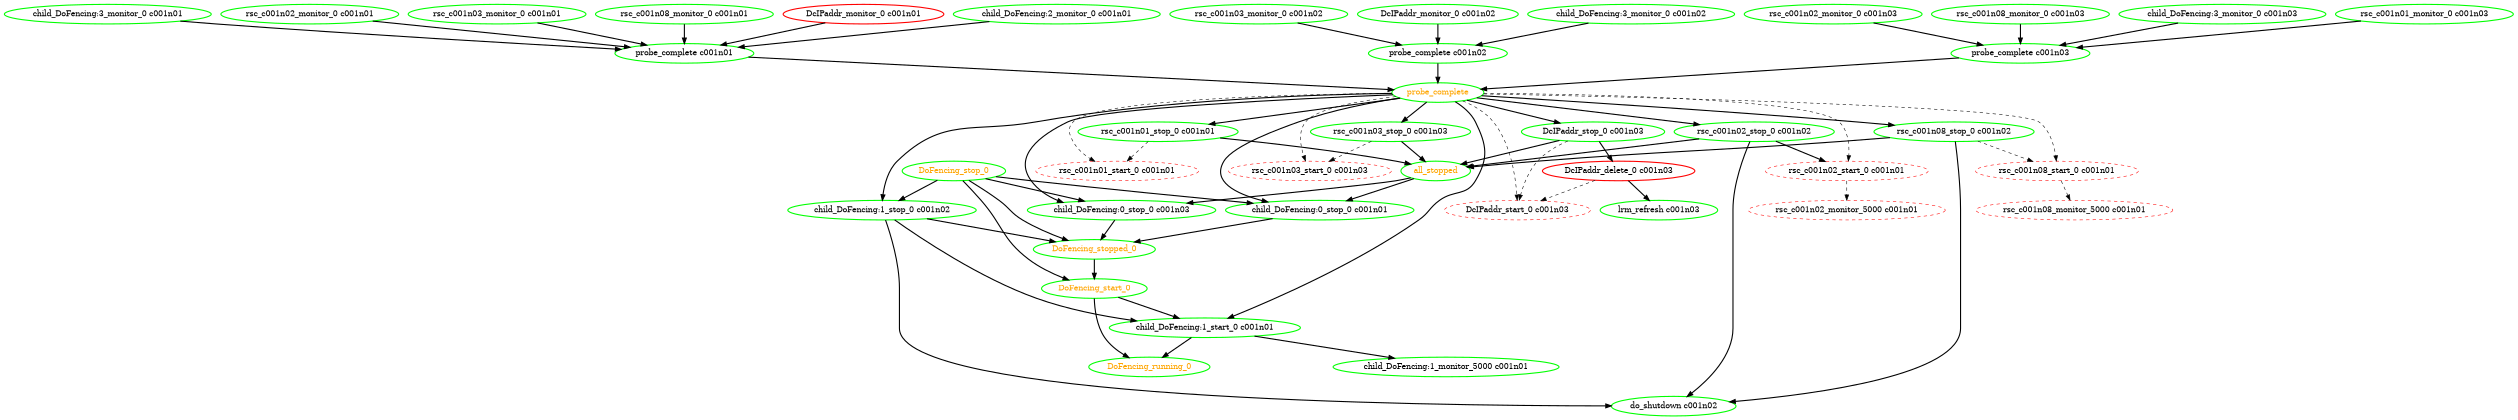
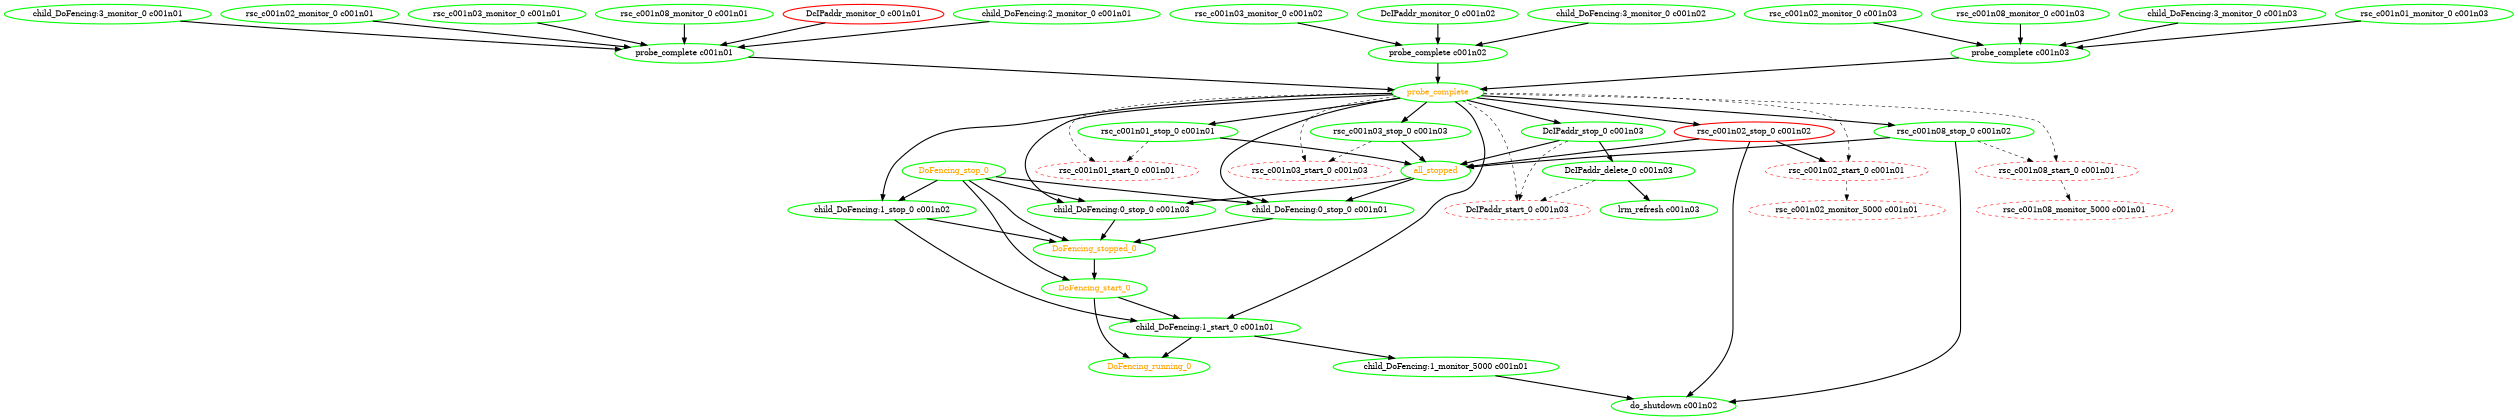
node "rsc_c001n02_stop_0 c001n02": color green -> red
node "DcIPaddr_delete_0 c001n03": color red -> green
edge "child_DoFencing:1_stop_0 c001n02" -> "do_shutdown c001n02": now "child_DoFencing:1_monitor_5000 c001n01" -> "do_shutdown c001n02"
